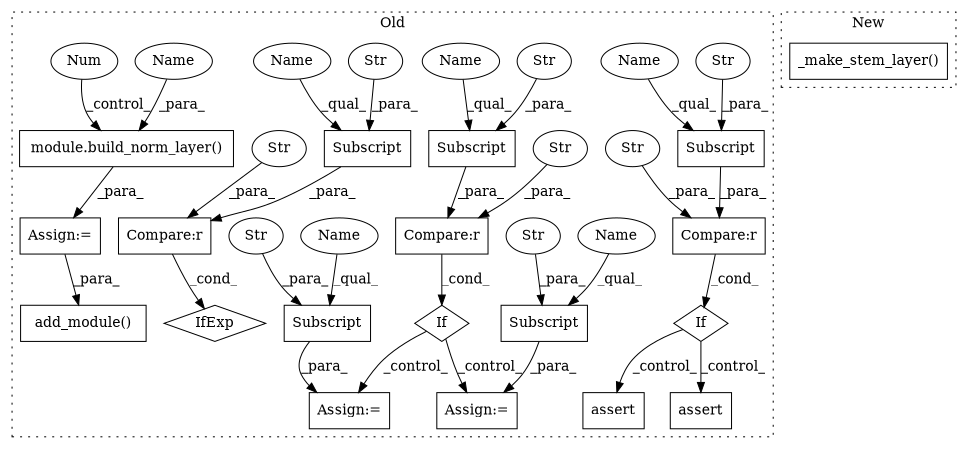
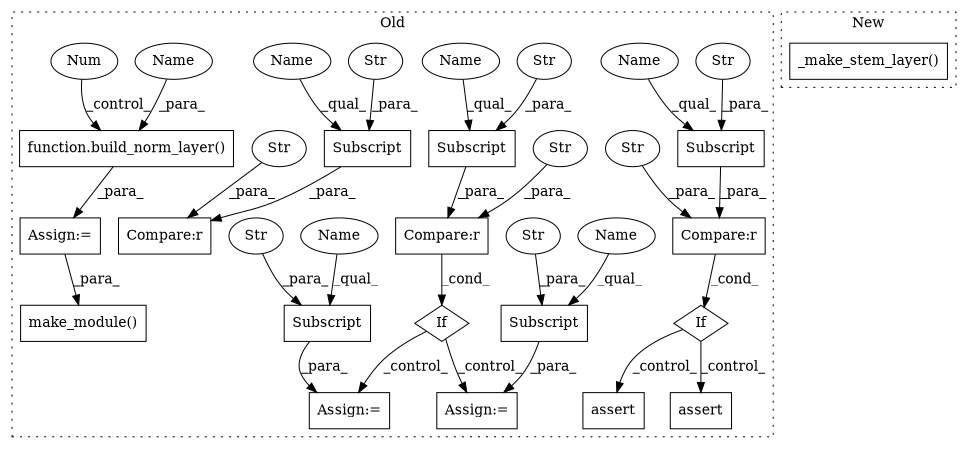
node "module.build_norm_layer()": label "module.build_norm_layer()" -> "function.build_norm_layer()"
node "add_module()": label "add_module()" -> "make_module()"
node "IfExp": removed
